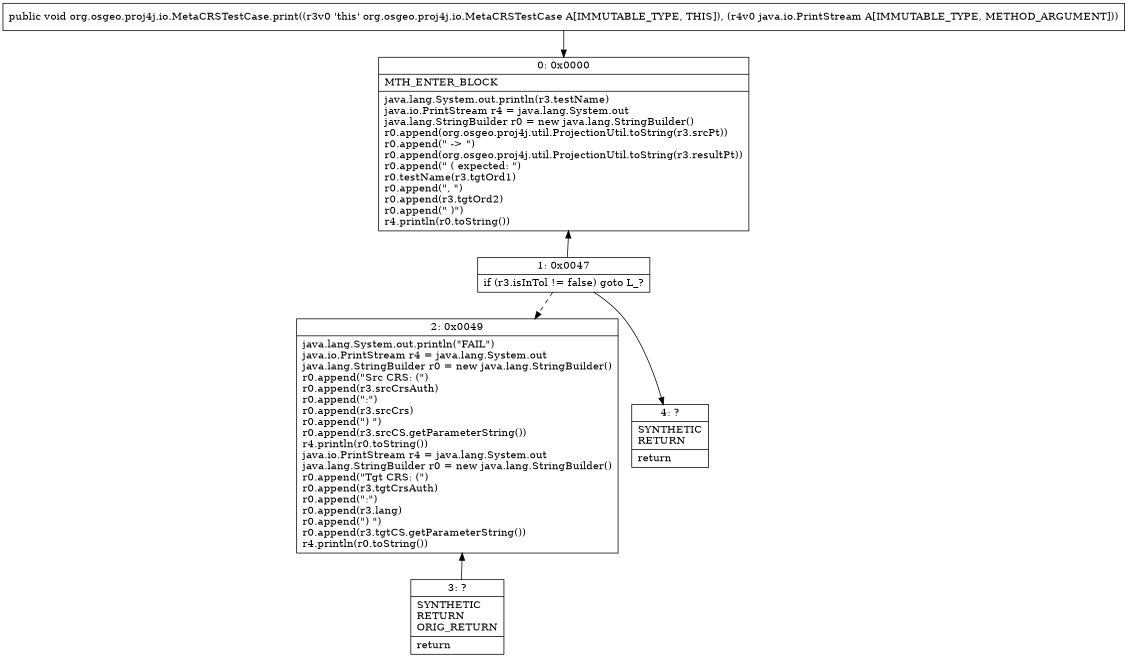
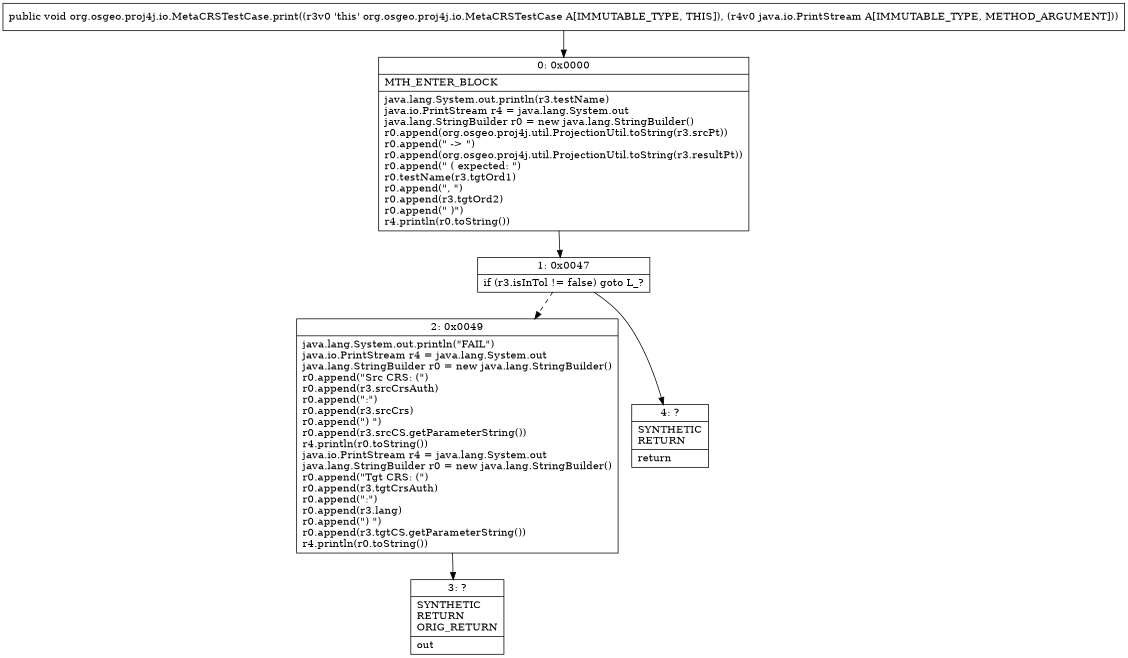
edge "1: 0x0047" -> "0: 0x0000": reversed
edge "3: ?" -> "2: 0x0049": reversed
node "3: ?": text "return" -> "out"
